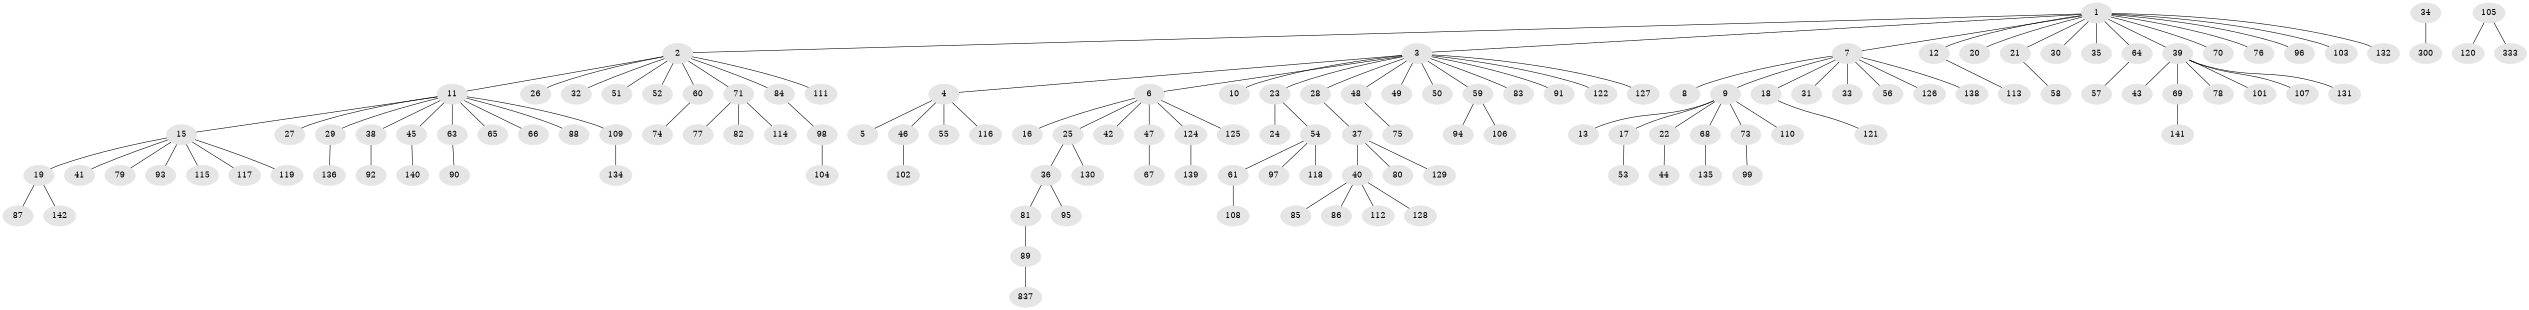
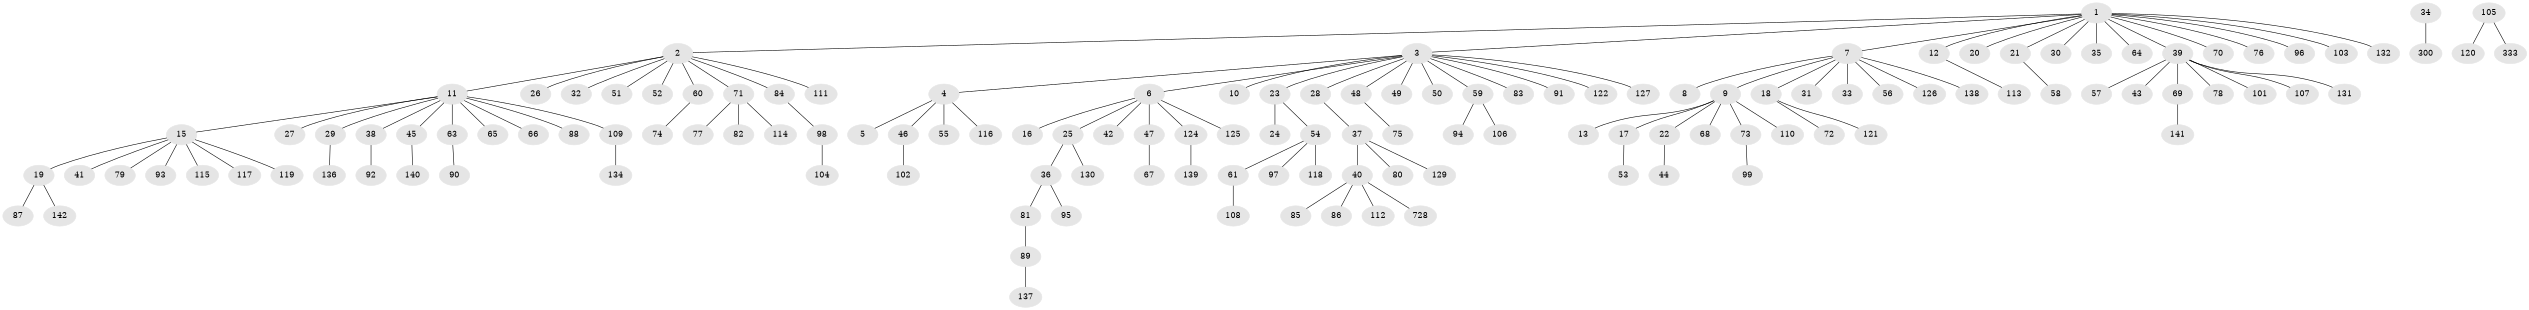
edge "64" -- "57": now "39" -- "57"
node "72": added
node "135": removed
node "128": label "128" -> "728"
node "837": label "837" -> "137"
